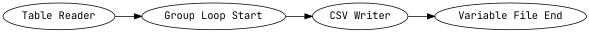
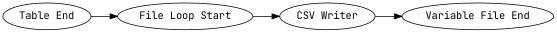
node "Table Reader": label "Table Reader" -> "Table End"
node "Group Loop Start": label "Group Loop Start" -> "File Loop Start"
